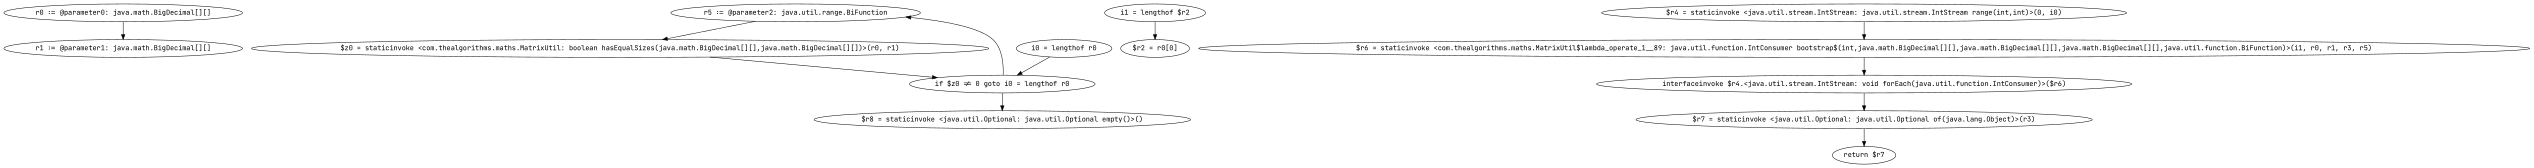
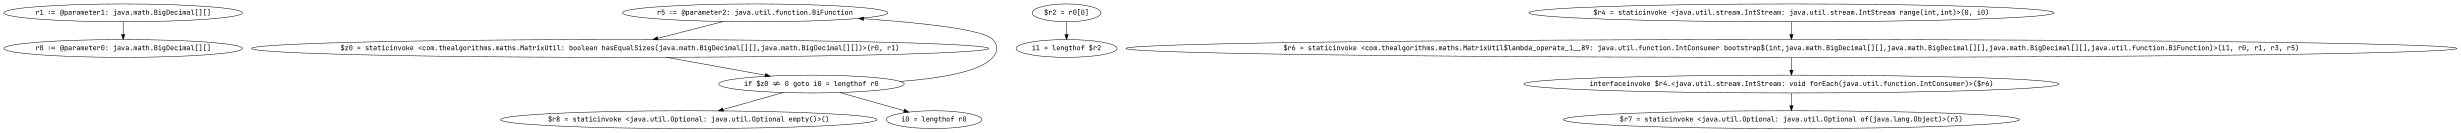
node "r5 := @parameter2: java.util.range.BiFunction": label "r5 := @parameter2: java.util.range.BiFunction" -> "r5 := @parameter2: java.util.function.BiFunction"
edge "r0 := @parameter0: java.math.BigDecimal[][]" -> "r1 := @parameter1: java.math.BigDecimal[][]": reversed
edge "i1 = lengthof $r2" -> "$r2 = r0[0]": reversed
edge "i0 = lengthof r0" -> "if $z0 != 0 goto i0 = lengthof r0": reversed
node "return $r7": removed
